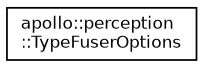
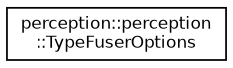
node "apollo::perception ::TypeFuserOptions": label "apollo::perception ::TypeFuserOptions" -> "perception::perception ::TypeFuserOptions"
